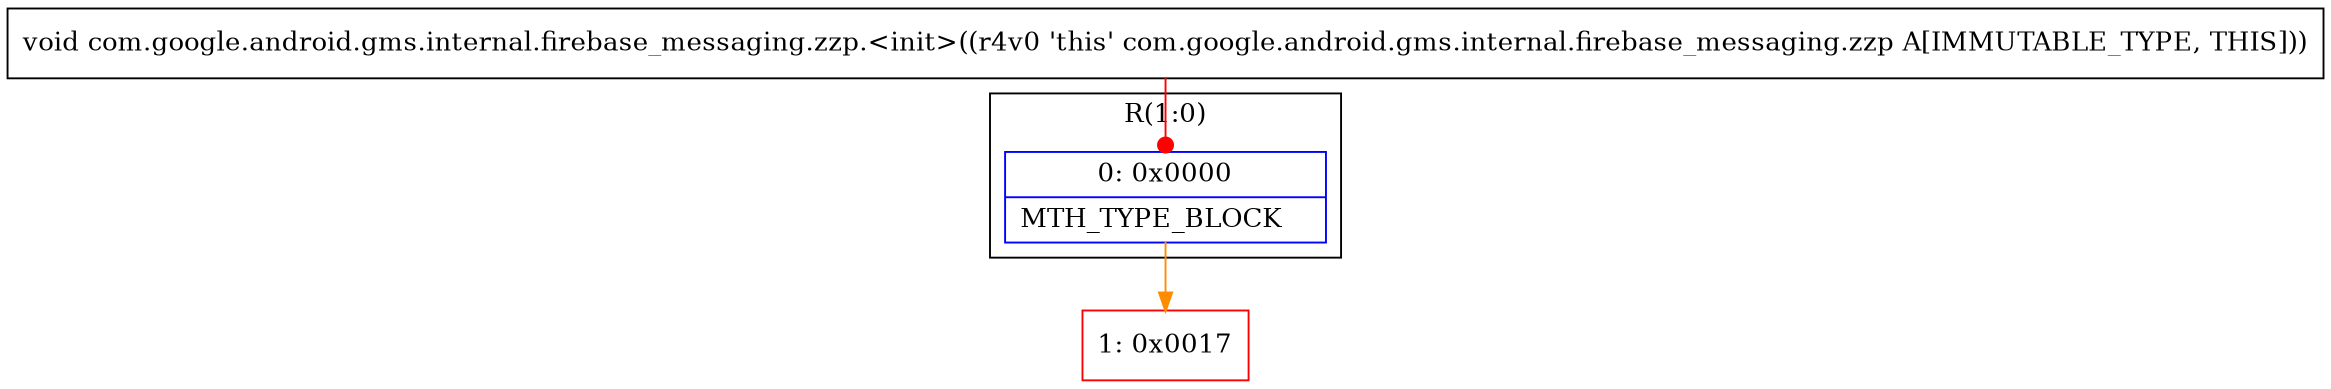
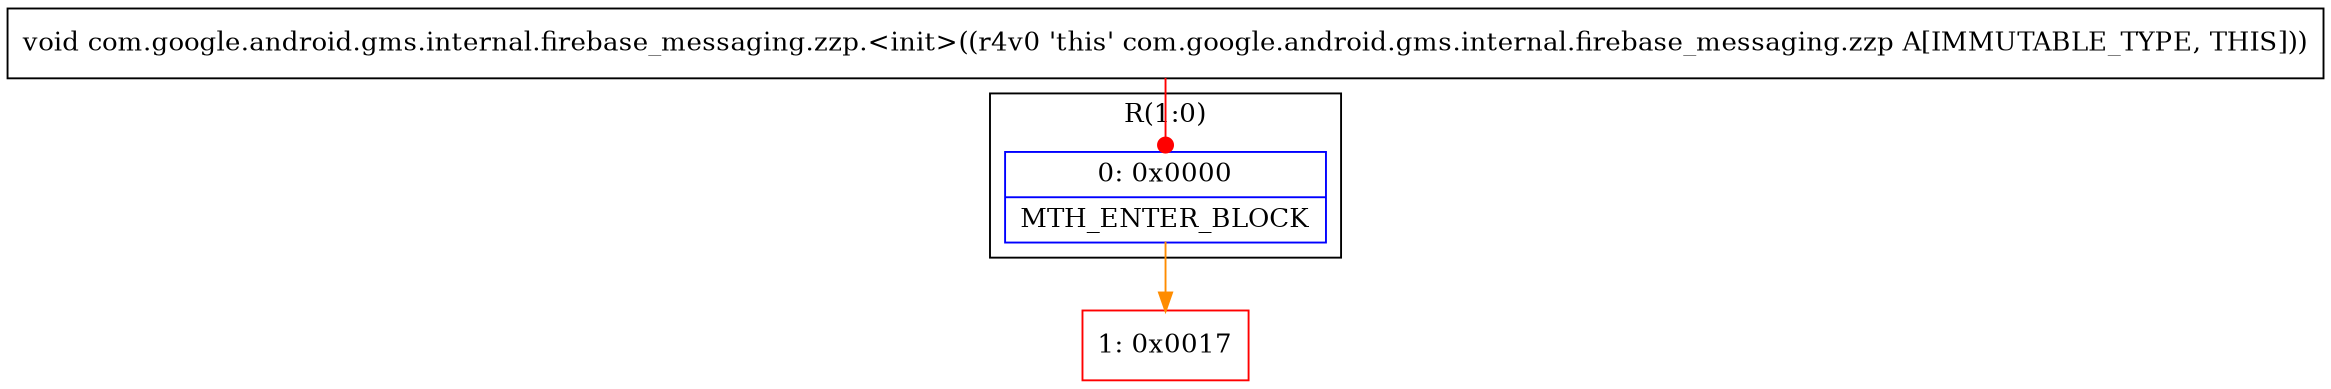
node "0: 0x0000": text "MTH_TYPE_BLOCK" -> "MTH_ENTER_BLOCK"
